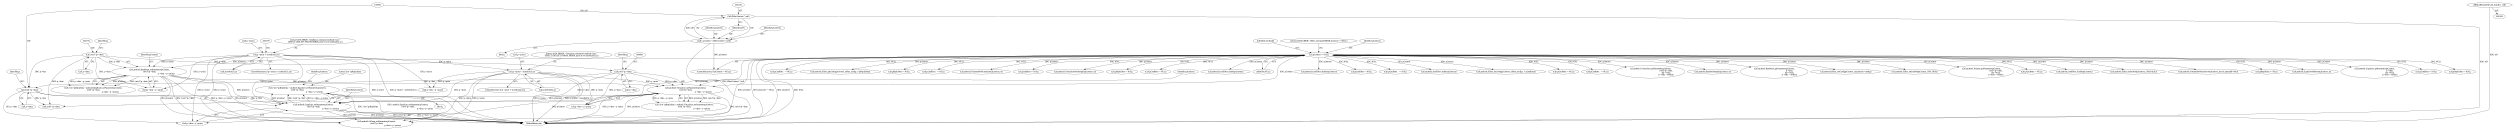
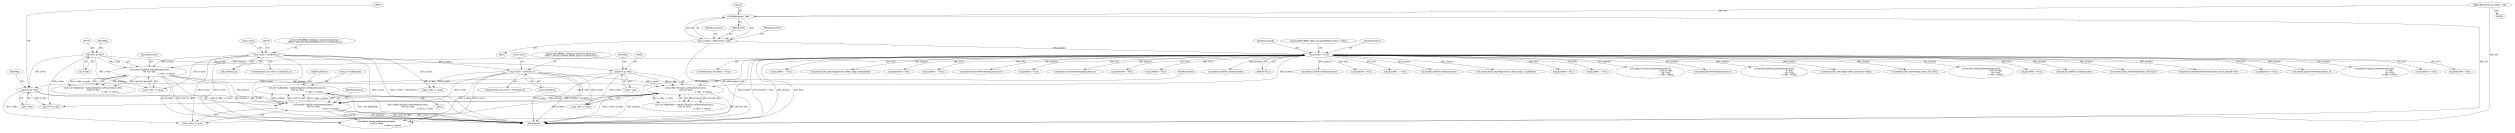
edge "1000941" -> "(Call,(EffectContext *) self)": now "(MethodParameterIn,int_handle_t  self)" -> "(Call,(EffectContext *) self)"
edge "(Call,* pContext = (EffectContext *) self)" -> "(ControlStructure,if (pContext == NULL))": now "(Call,* pContext = (EffectContext *) self)" -> "(Call,pContext == NULL)"
node "(MethodReturn,int)": label "(MethodReturn,int)" -> "(Virtualizer,int)"
